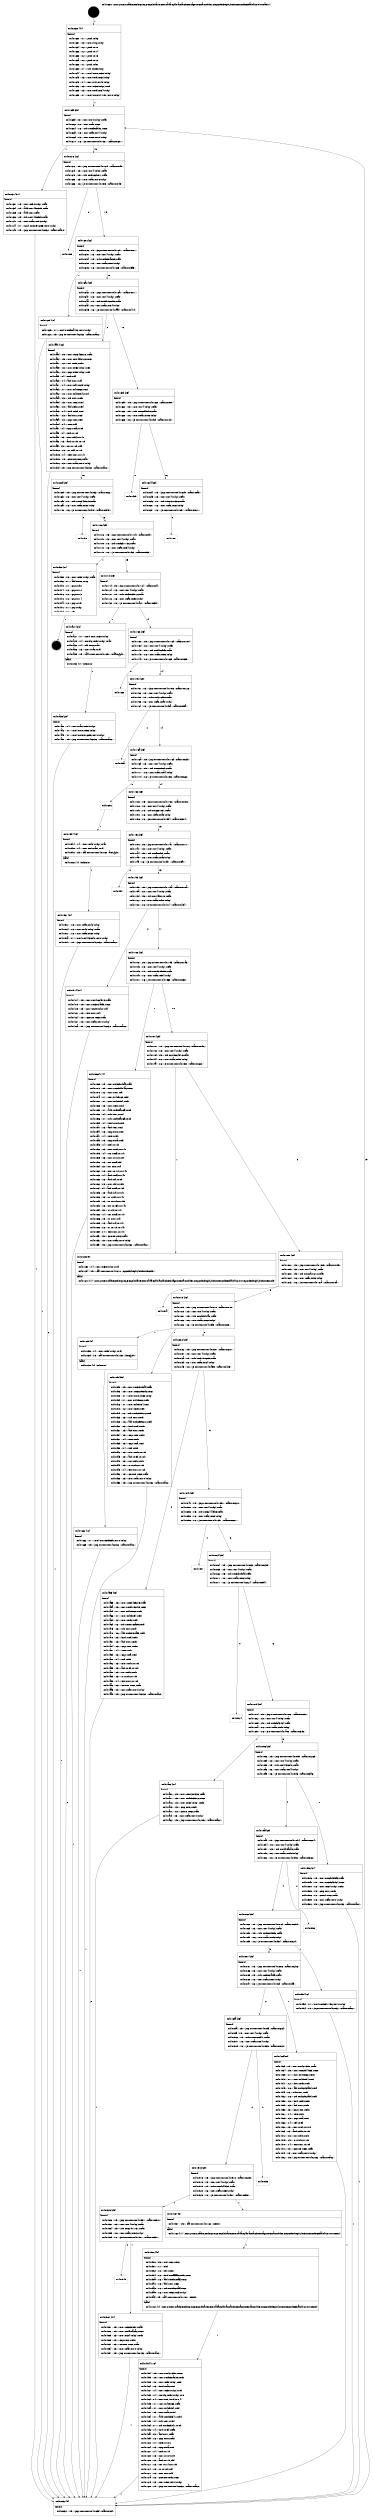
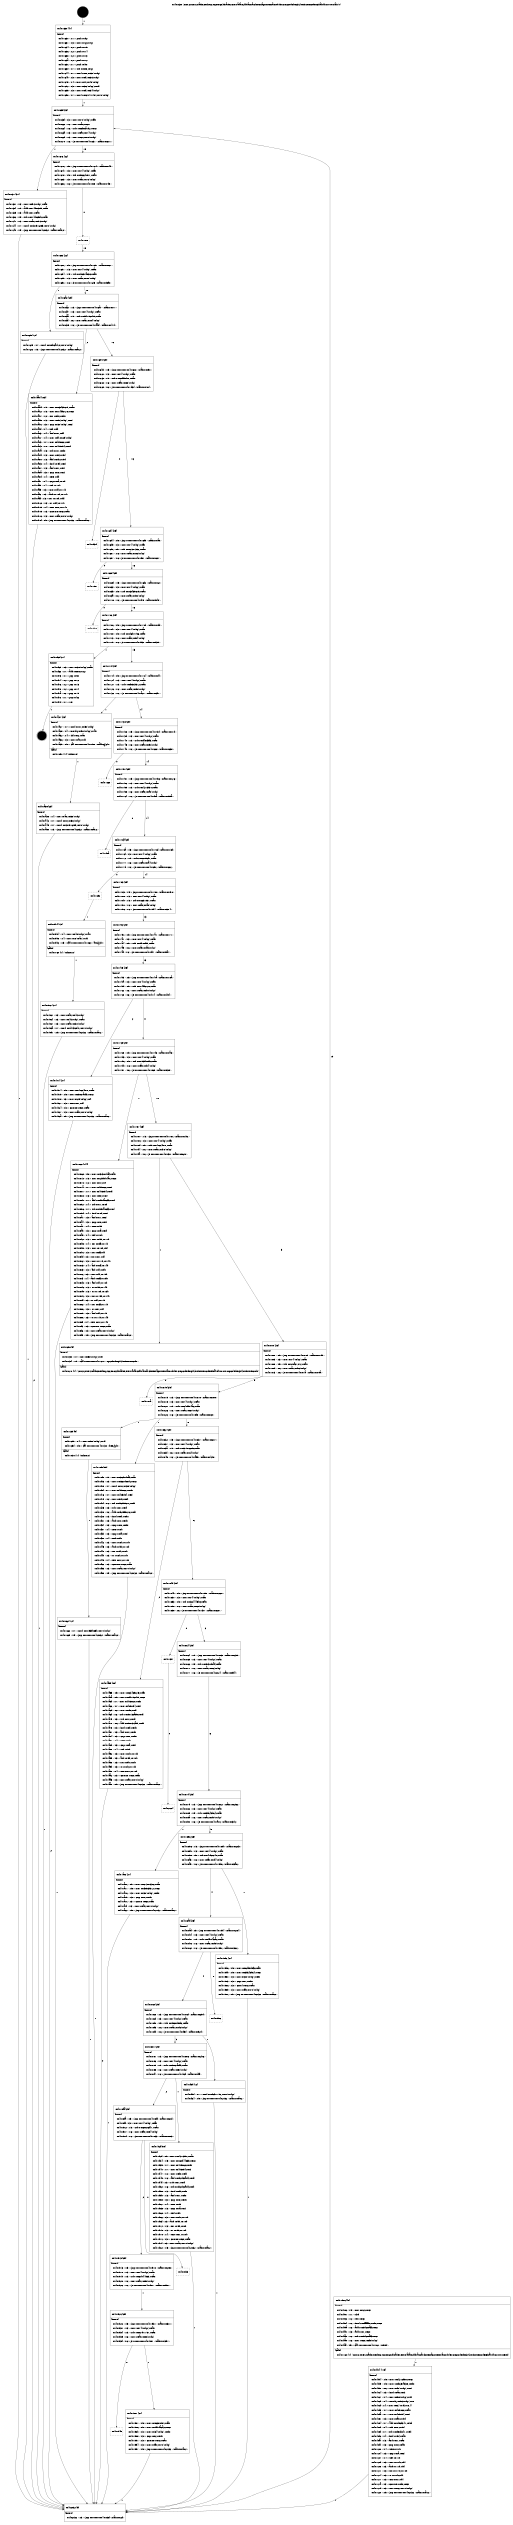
edge "0x401676 [22]" -> "0x40168c [22]": now "0x401e0e" -> "0x40168c [22]"
edge "0x401aad [103]" -> "0x4016ed [25]": now "0x4016d4 [25]" -> "0x4016ed [25]"
node "0x401fd7": removed
edge "0x401864 [25]" -> "0x402024": now "0x401cb7" -> "0x402024"
node "0x401b87 [5]": removed
